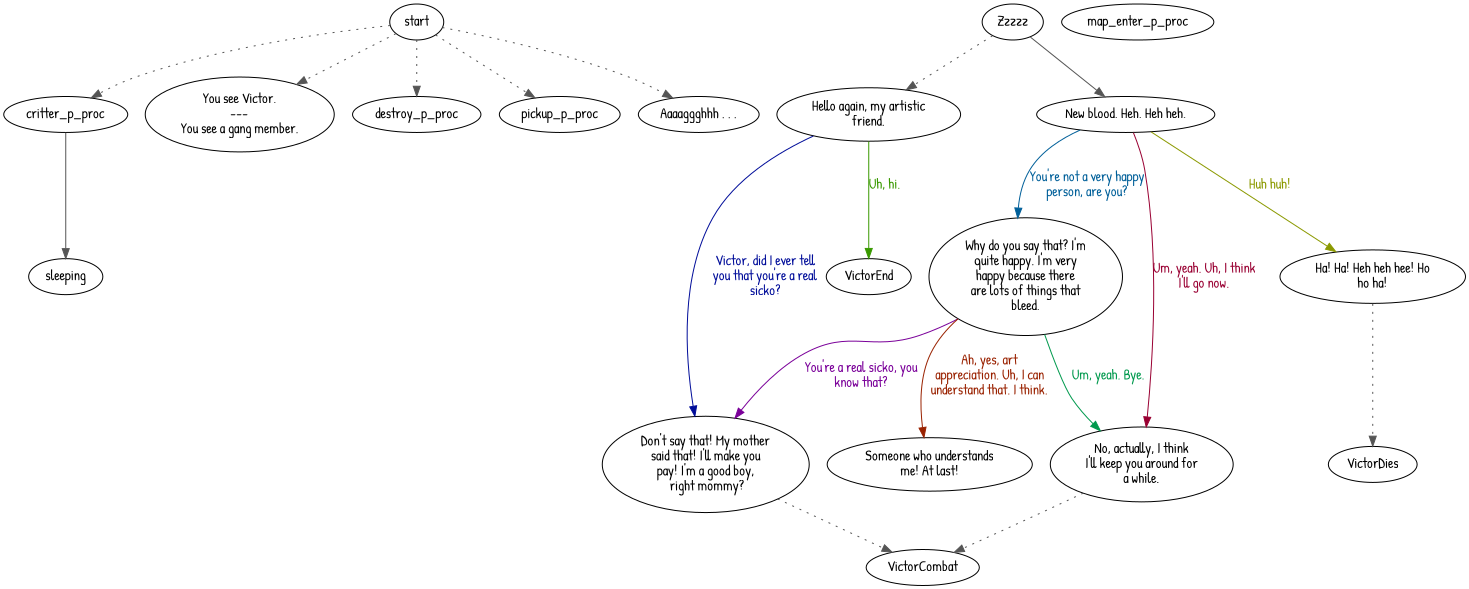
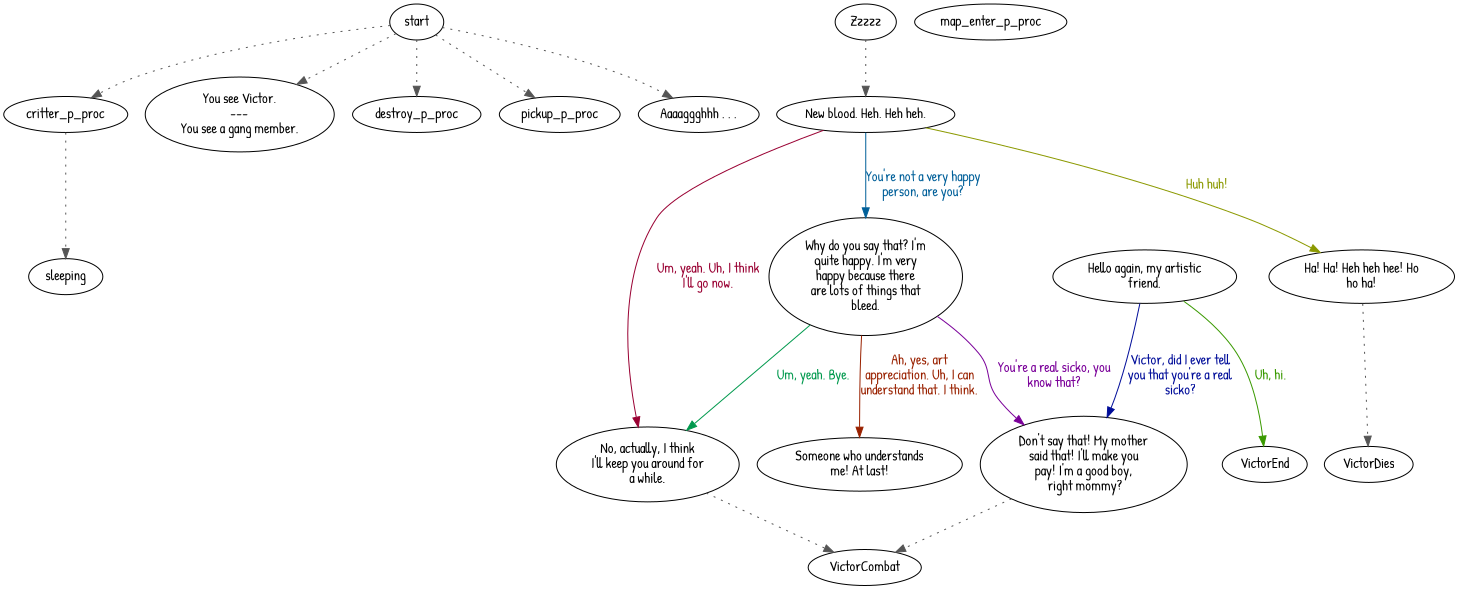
edge "Zzzzz" -> "Hello again, my artistic friend.": removed
edge "Zzzzz" -> "New blood. Heh. Heh heh.": style solid -> dotted
edge "critter_p_proc" -> "sleeping": style solid -> dotted
